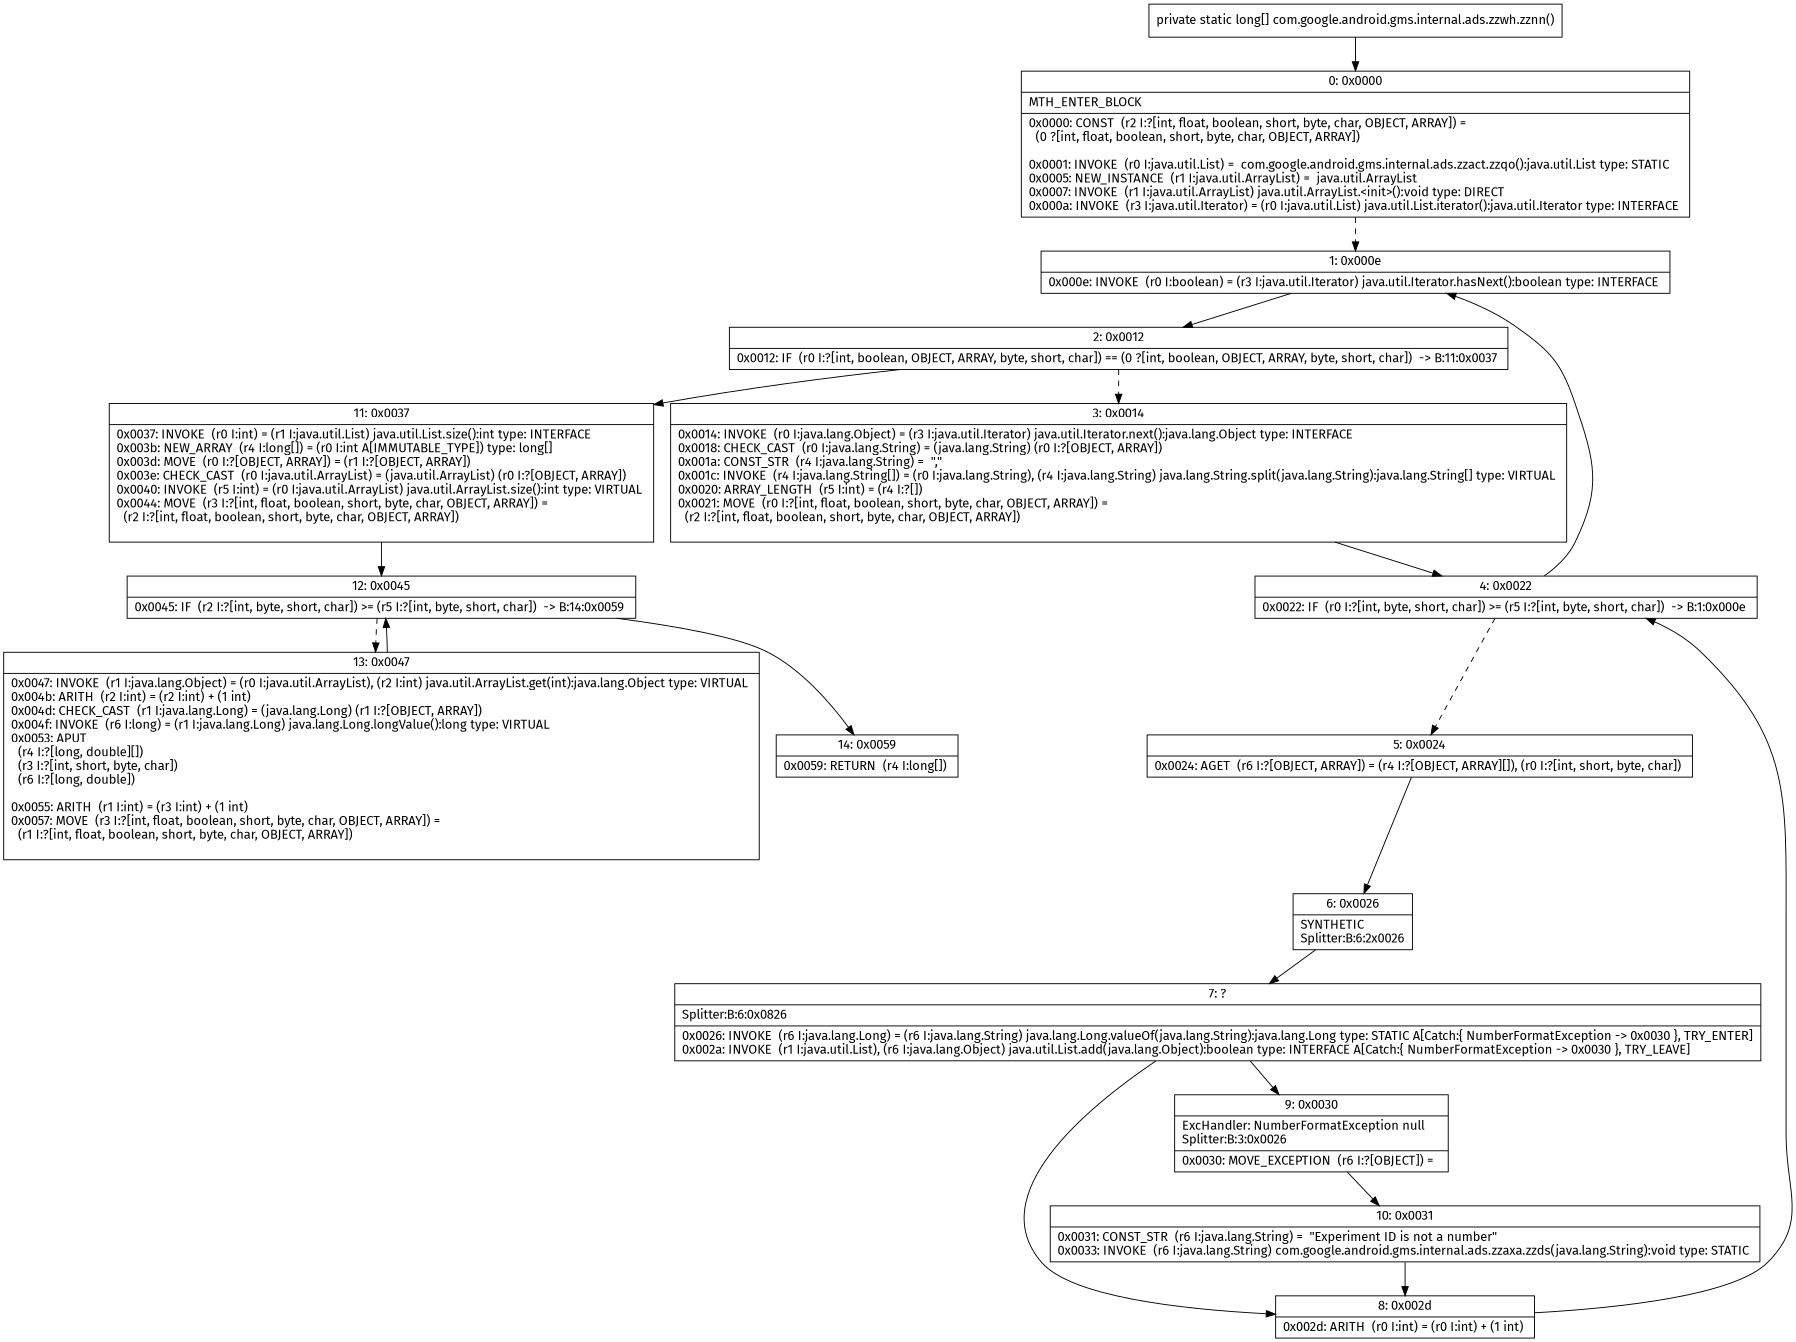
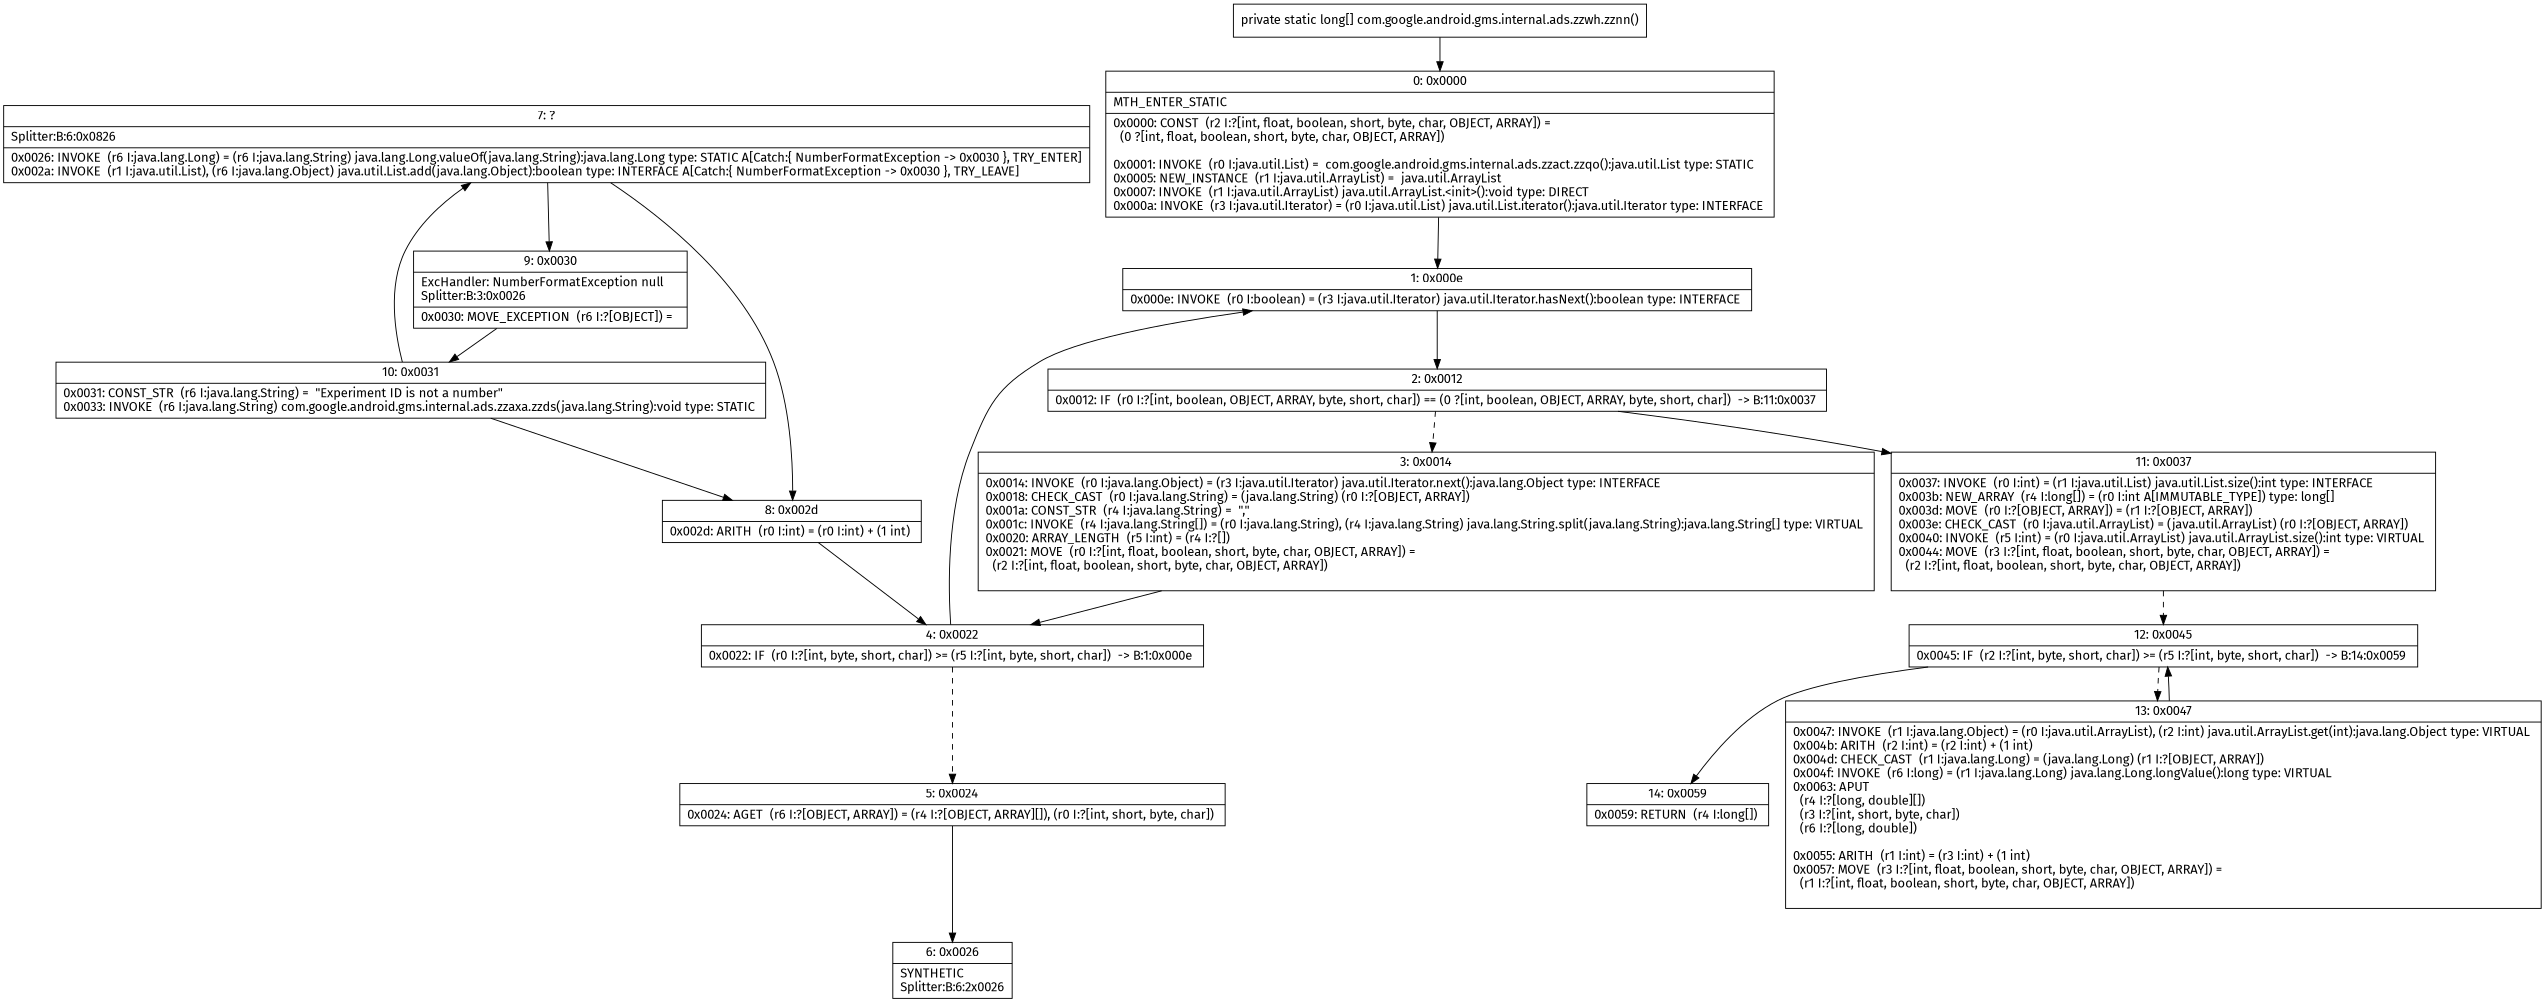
node "0: 0x0000": text "MTH_ENTER_BLOCK" -> "MTH_ENTER_STATIC"
edge "0: 0x0000" -> "1: 0x000e": style dashed -> solid
edge "11: 0x0037" -> "12: 0x0045": style solid -> dashed
node "13: 0x0047": text "0x0053: APUT" -> "0x0063: APUT"
edge "6: 0x0026" -> "7: ?": now "10: 0x0031" -> "7: ?"
